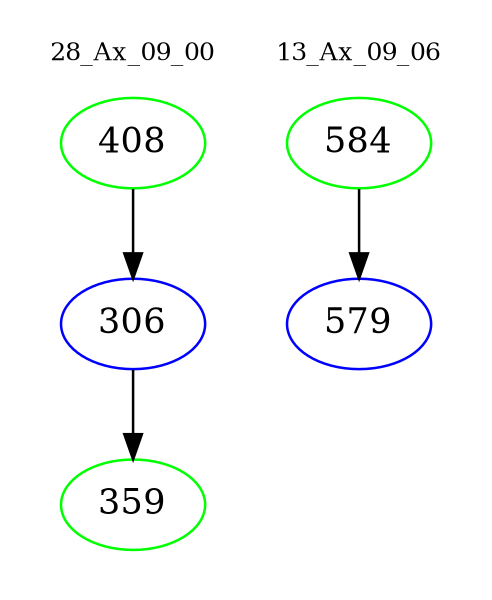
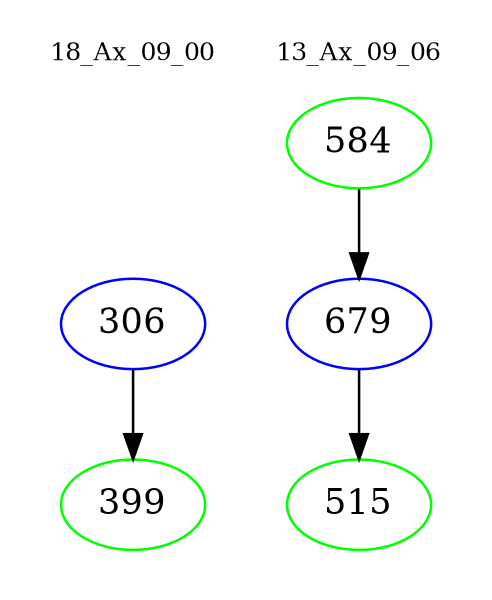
cluster "28_Ax_09_00": label "28_Ax_09_00" -> "18_Ax_09_00"
node "408": removed
node "579": label "579" -> "679"
node "359": label "359" -> "399"
node "515": added
